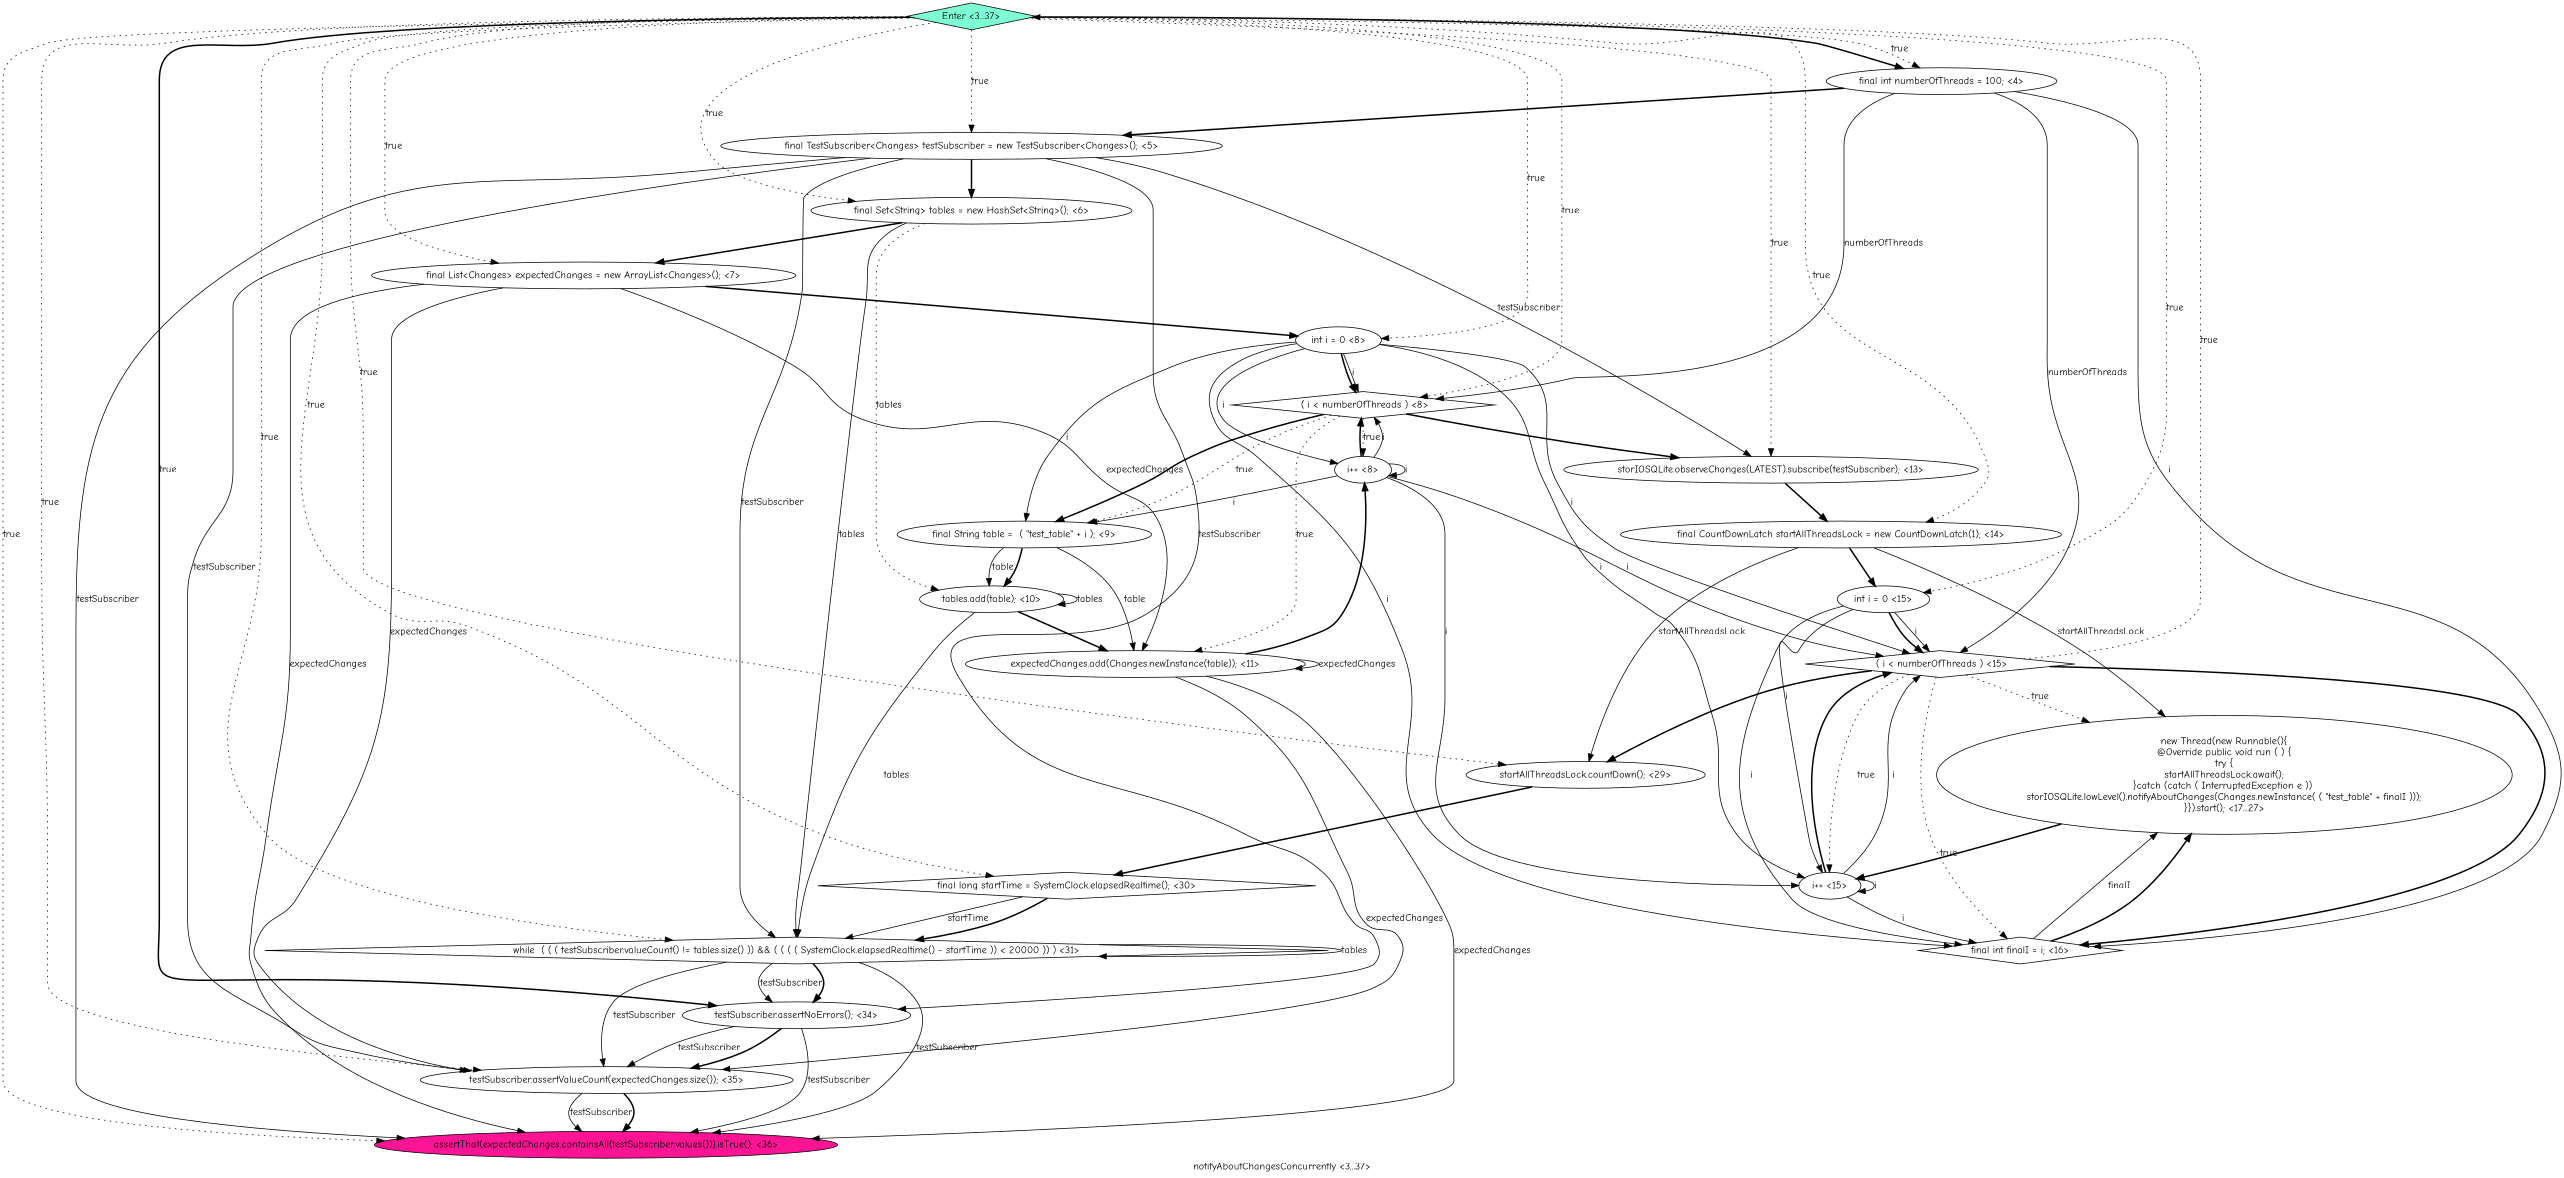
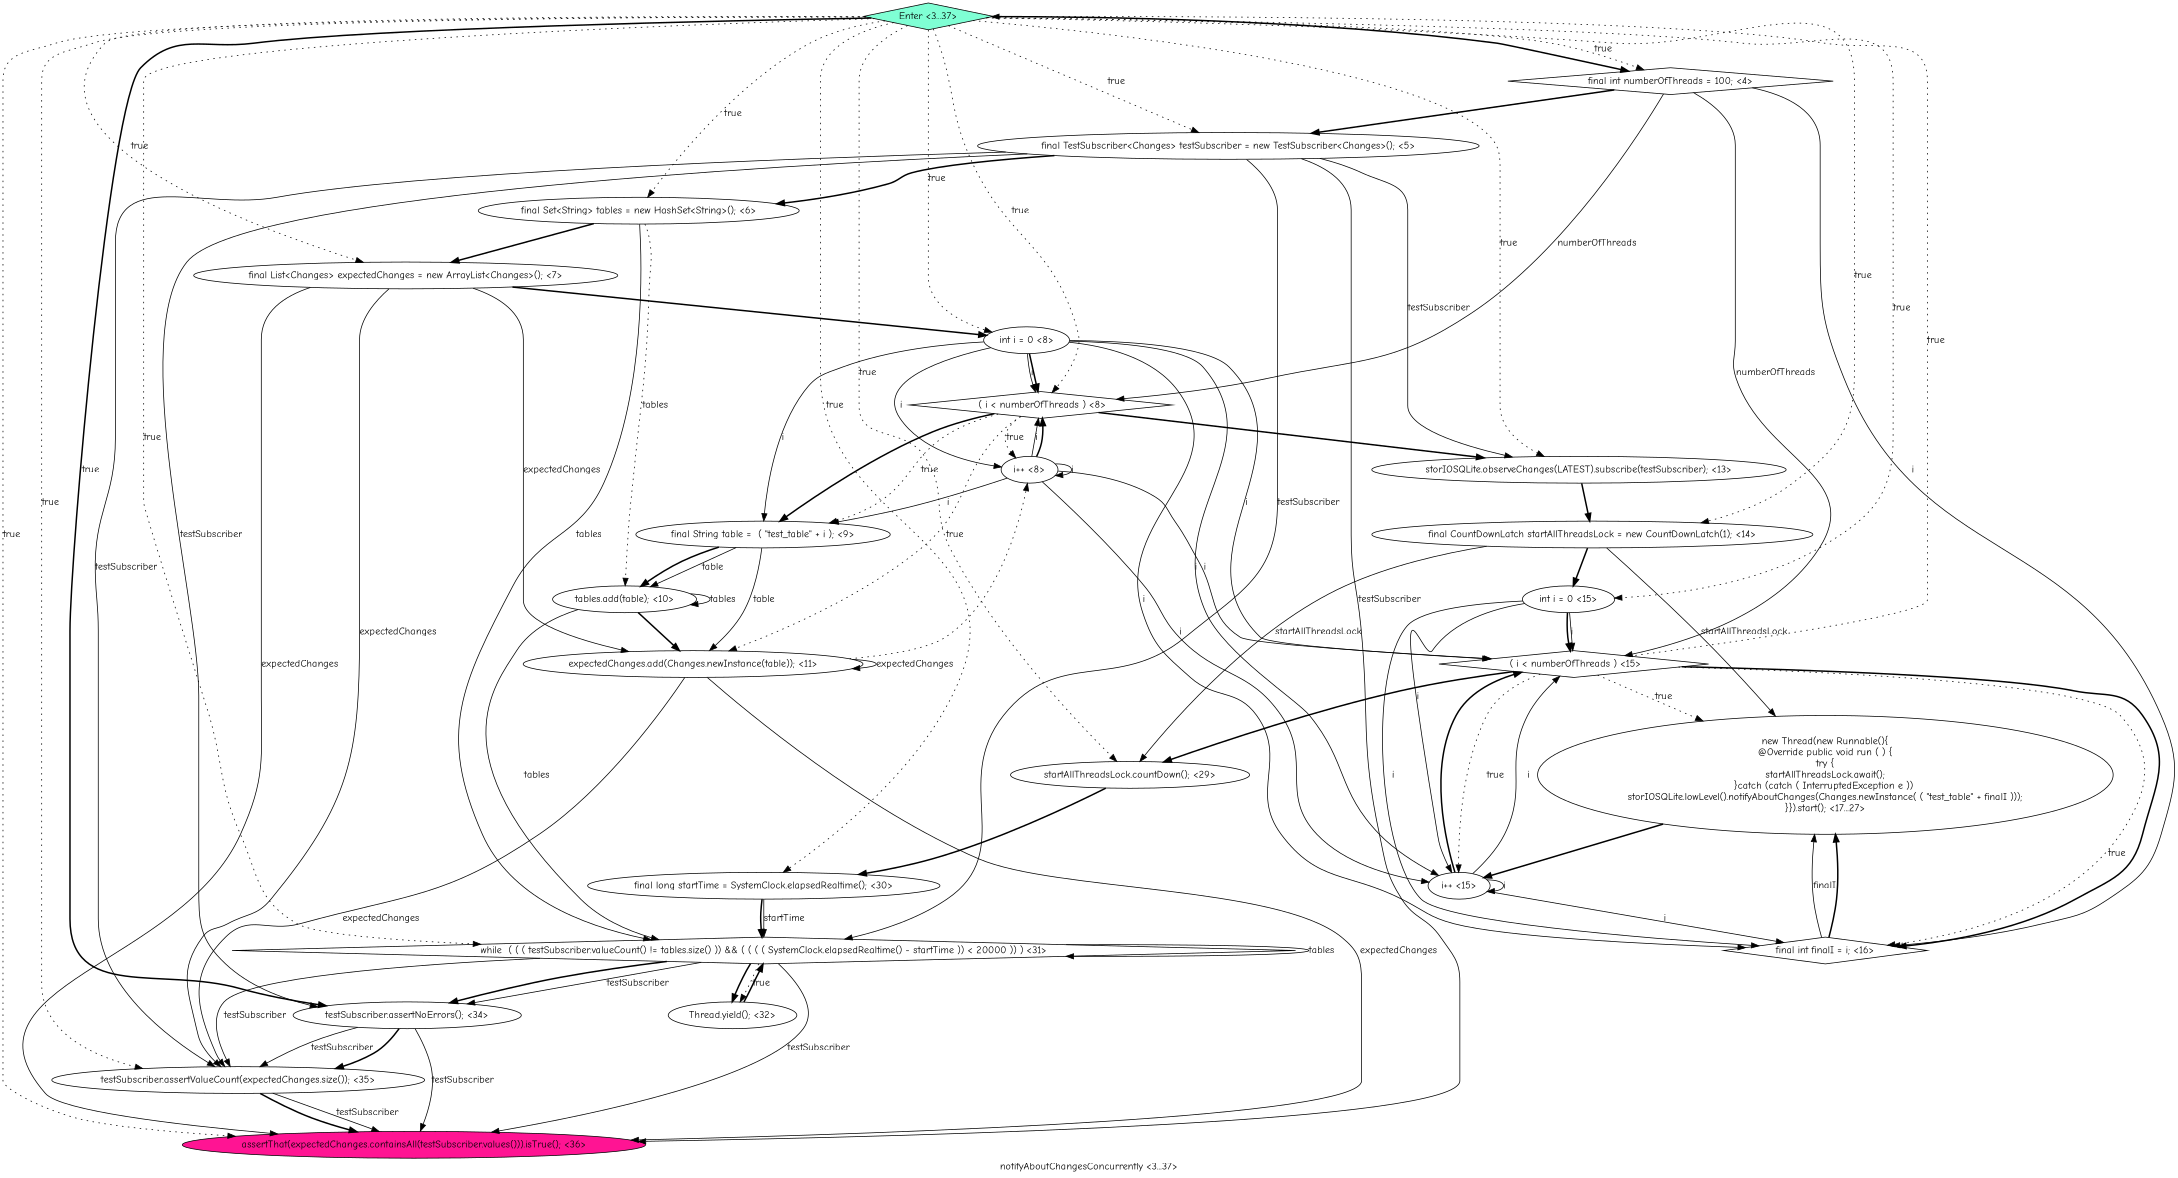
node "final int numberOfThreads = 100; <4>": shape ellipse -> diamond
edge "expectedChanges.add(Changes.newInstance(table)); <11>" -> "i++ <8>": style bold -> dotted
node "final long startTime = SystemClock.elapsedRealtime(); <30>": shape diamond -> ellipse
node "Thread.yield(); <32>": added
